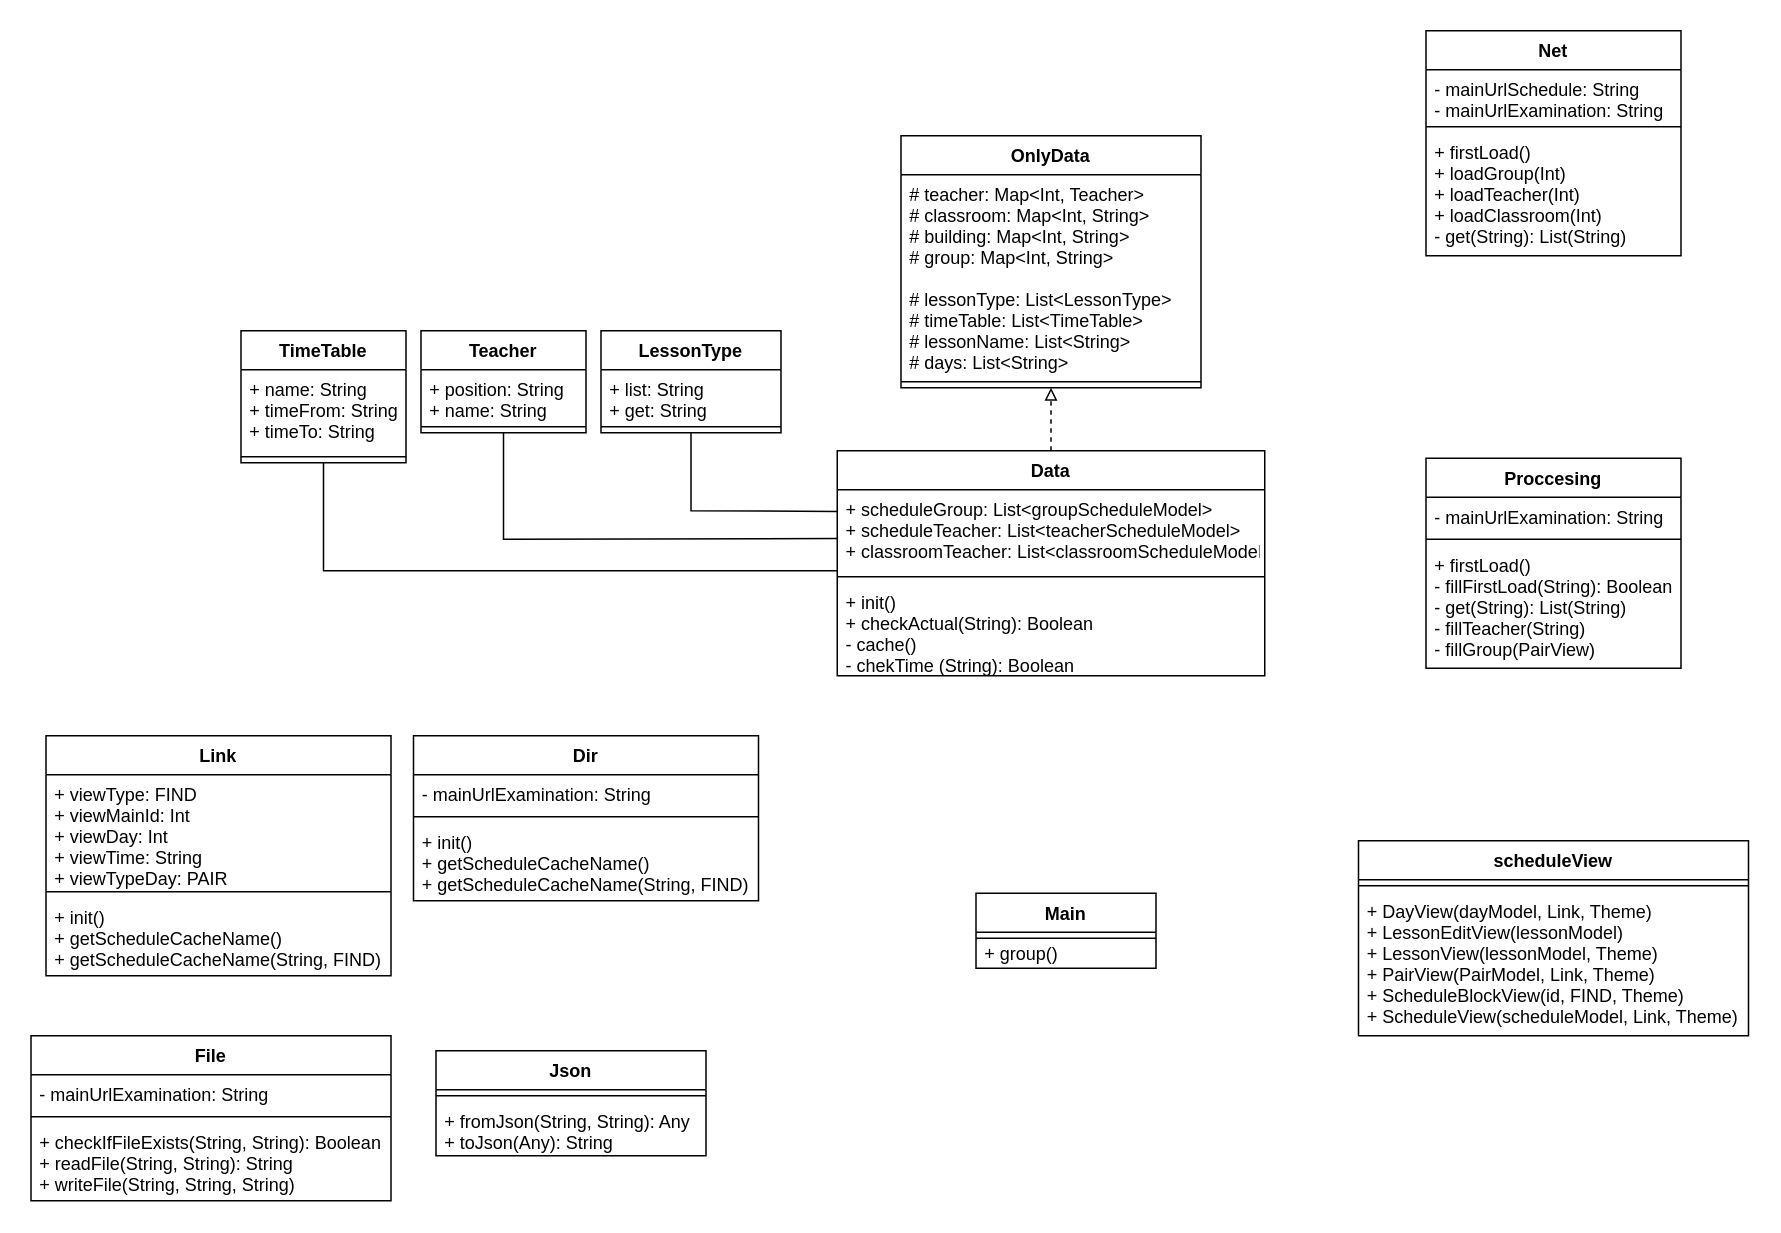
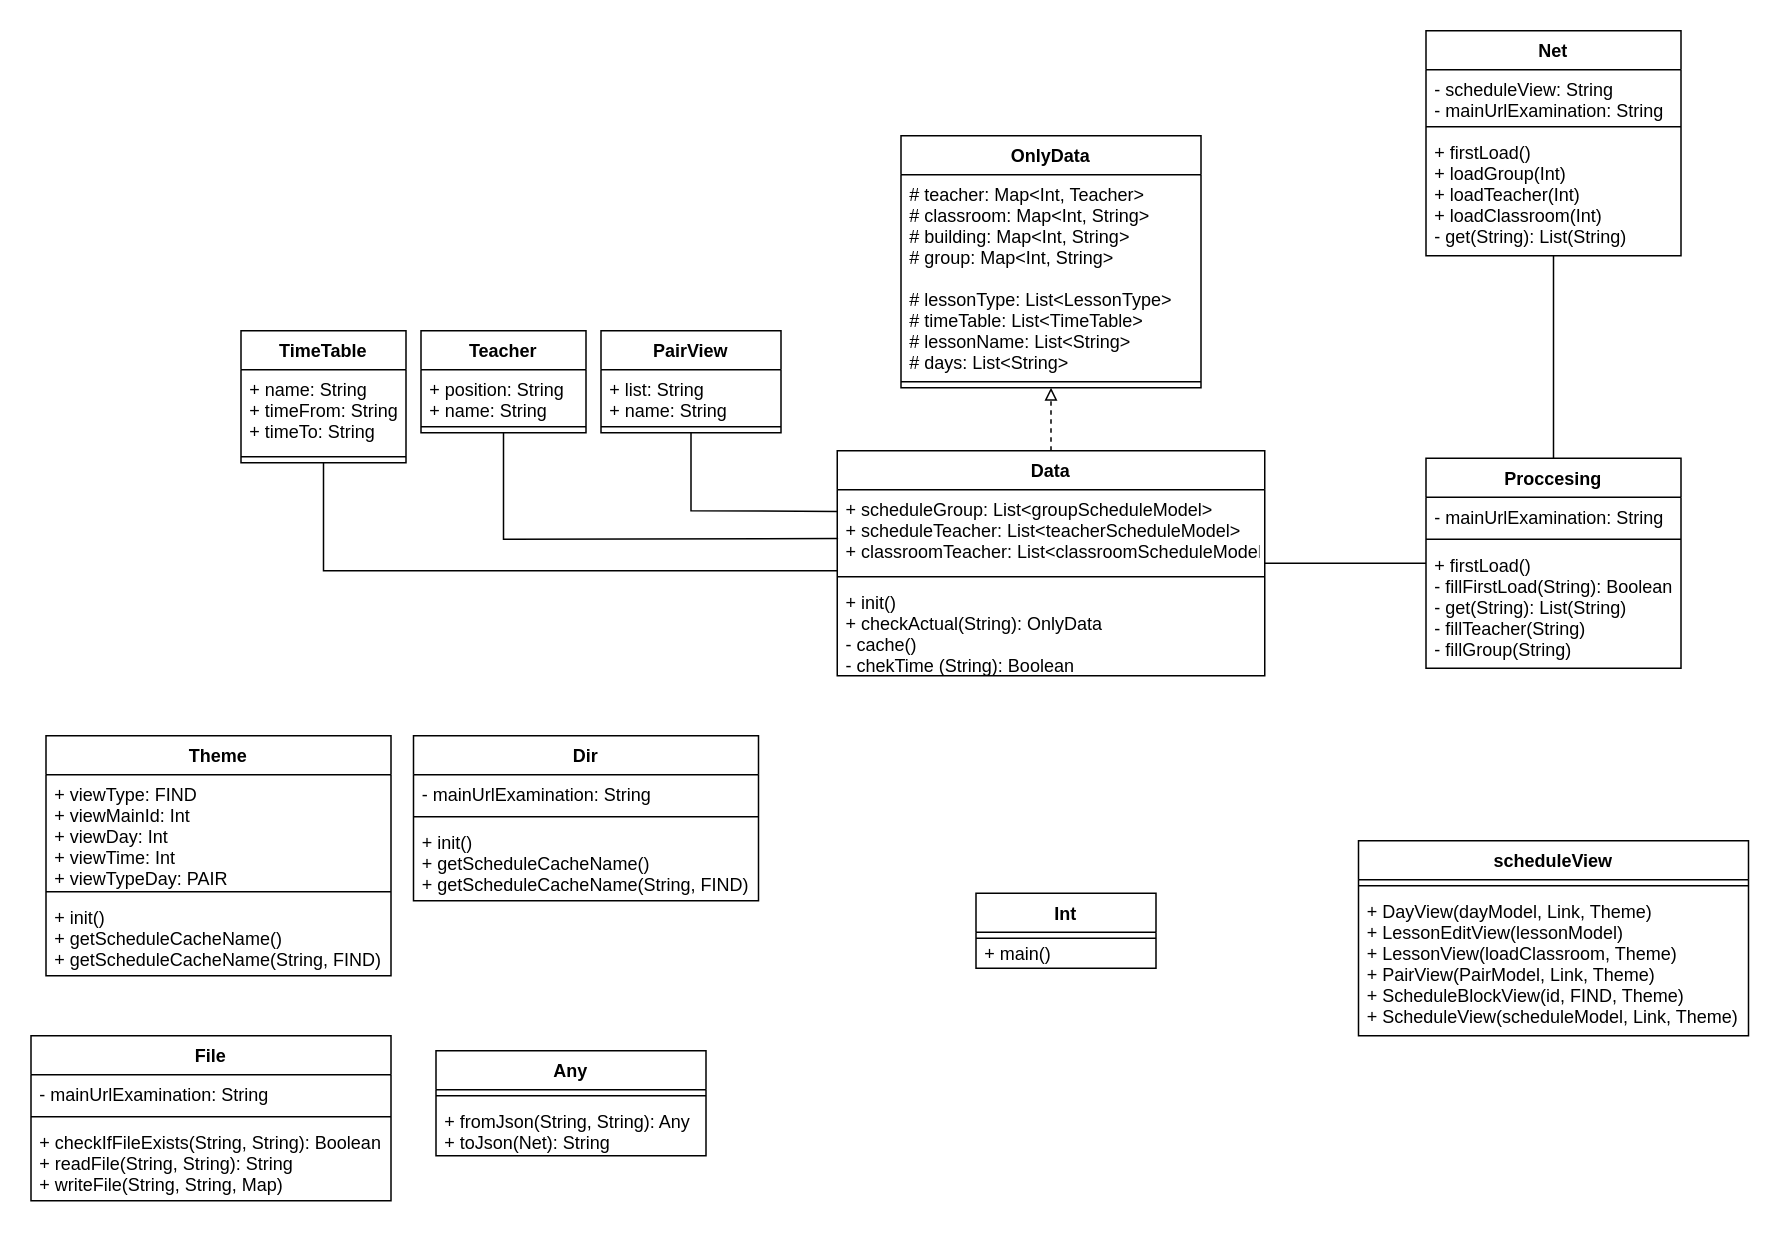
node "- mainUrlSchedule: String - mainUrlExamination: String": label "- mainUrlSchedule: String - mainUrlExamination: String" -> "- scheduleView: String - mainUrlExamination: String"
node "LessonType": label "LessonType" -> "PairView"
edge "Net" -- "Proccesing": added
node "+ list: String + get: String": label "+ list: String + get: String" -> "+ list: String + name: String"
edge "Data" -- "Proccesing": added
node "+ firstLoad() - fillFirstLoad(String): Boolean - get(String): List(String) - fillTeacher(String) - fillGroup(PairView)": label "+ firstLoad() - fillFirstLoad(String): Boolean - get(String): List(String) - fillTeacher(String) - fillGroup(PairView)" -> "+ firstLoad() - fillFirstLoad(String): Boolean - get(String): List(String) - fillTeacher(String) - fillGroup(String)"
node "+ init() + checkActual(String): Boolean - cache() - chekTime (String): Boolean": label "+ init() + checkActual(String): Boolean - cache() - chekTime (String): Boolean" -> "+ init() + checkActual(String): OnlyData - cache() - chekTime (String): Boolean"
node "Link": label "Link" -> "Theme"
node "+ viewType: FIND + viewMainId: Int + viewDay: Int + viewTime: String + viewTypeDay: PAIR": label "+ viewType: FIND + viewMainId: Int + viewDay: Int + viewTime: String + viewTypeDay: PAIR" -> "+ viewType: FIND + viewMainId: Int + viewDay: Int + viewTime: Int + viewTypeDay: PAIR"
node "+ DayView(dayModel, Link, Theme) + LessonEditView(lessonModel) + LessonView(lessonModel, Theme) + PairView(PairModel, Link, Theme) + ScheduleBlockView(id, FIND, Theme) + ScheduleView(scheduleModel, Link, Theme)": label "+ DayView(dayModel, Link, Theme) + LessonEditView(lessonModel) + LessonView(lessonModel, Theme) + PairView(PairModel, Link, Theme) + ScheduleBlockView(id, FIND, Theme) + ScheduleView(scheduleModel, Link, Theme)" -> "+ DayView(dayModel, Link, Theme) + LessonEditView(lessonModel) + LessonView(loadClassroom, Theme) + PairView(PairModel, Link, Theme) + ScheduleBlockView(id, FIND, Theme) + ScheduleView(scheduleModel, Link, Theme)"
node "Main": label "Main" -> "Int"
node "+ group()": label "+ group()" -> "+ main()"
node "Json": label "Json" -> "Any"
node "+ fromJson(String, String): Any + toJson(Any): String": label "+ fromJson(String, String): Any + toJson(Any): String" -> "+ fromJson(String, String): Any + toJson(Net): String"
node "+ checkIfFileExists(String, String): Boolean + readFile(String, String): String + writeFile(String, String, String)": label "+ checkIfFileExists(String, String): Boolean + readFile(String, String): String + writeFile(String, String, String)" -> "+ checkIfFileExists(String, String): Boolean + readFile(String, String): String + writeFile(String, String, Map)"
